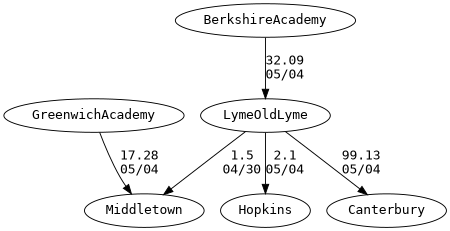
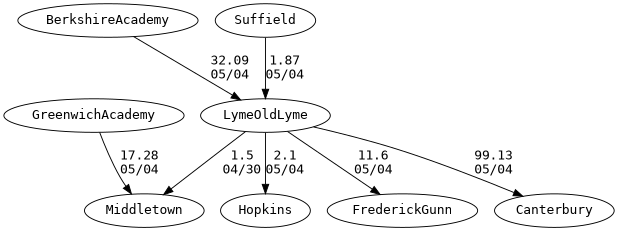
node "Suffield": added
node "FrederickGunn": added
